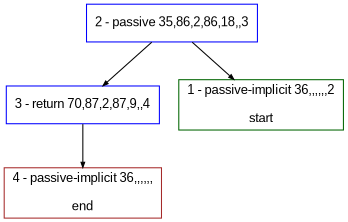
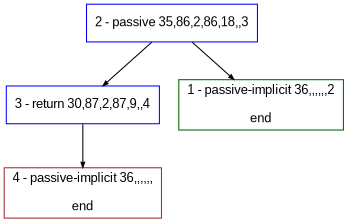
node "3 - return 70,87,2,87,9,,4": label "3 - return 70,87,2,87,9,,4" -> "3 - return 30,87,2,87,9,,4"
node "1 - passive-implicit 36,,,,,,2 start": label "1 - passive-implicit 36,,,,,,2 start" -> "1 - passive-implicit 36,,,,,,2 end"
